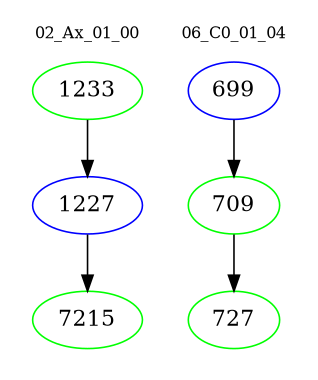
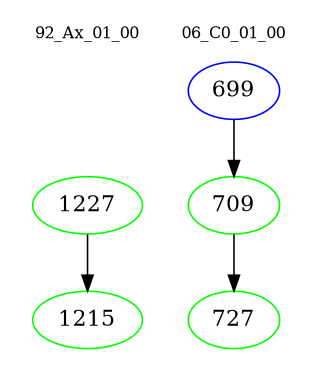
cluster "02_Ax_01_00": label "02_Ax_01_00" -> "92_Ax_01_00"
cluster "06_C0_01_04": label "06_C0_01_04" -> "06_C0_01_00"
node "1233": removed
node "1227": color blue -> green
node "7215": label "7215" -> "1215"
